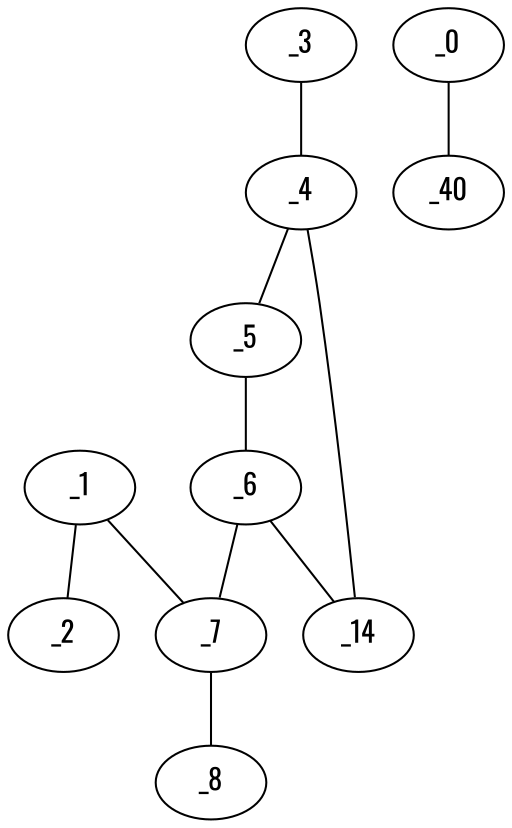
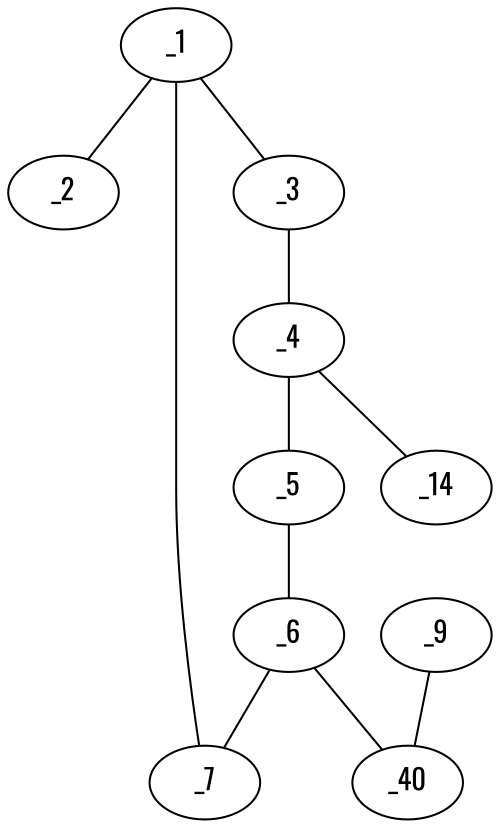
node "_0": label "_0" -> "_9"
edge "_1" -- "_3": added
edge "_6" -- "_14": now "_6" -- "_40"
node "_8": removed
